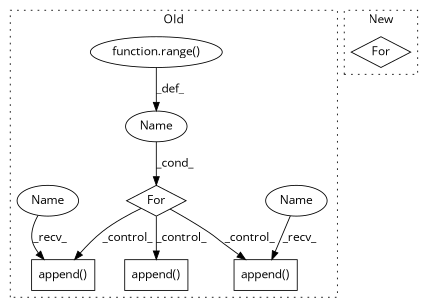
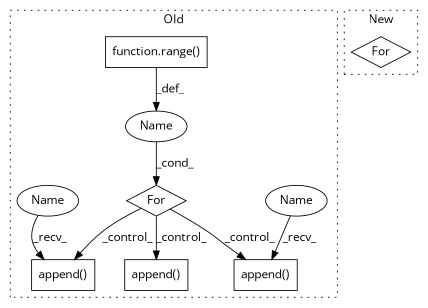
node "function.range()": shape ellipse -> box
